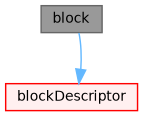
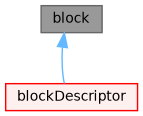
edge "block" -> "blockDescriptor": reversed
